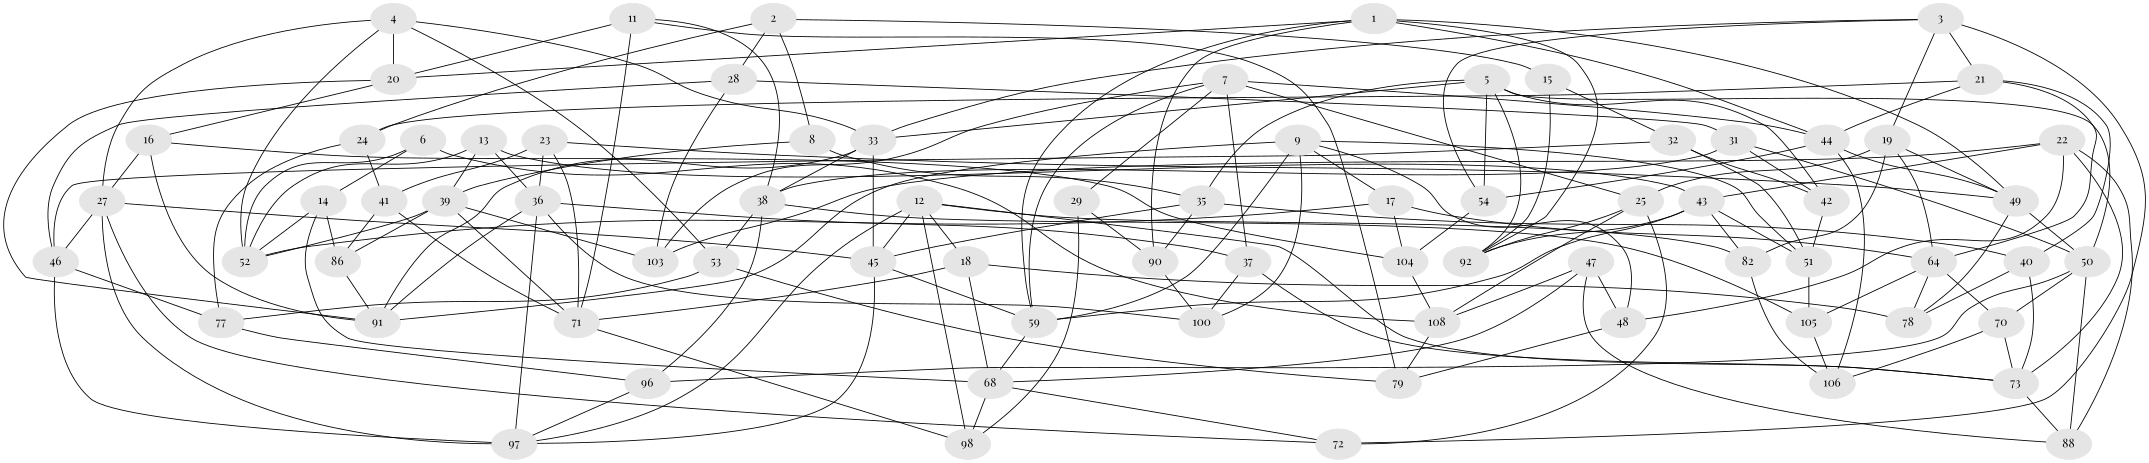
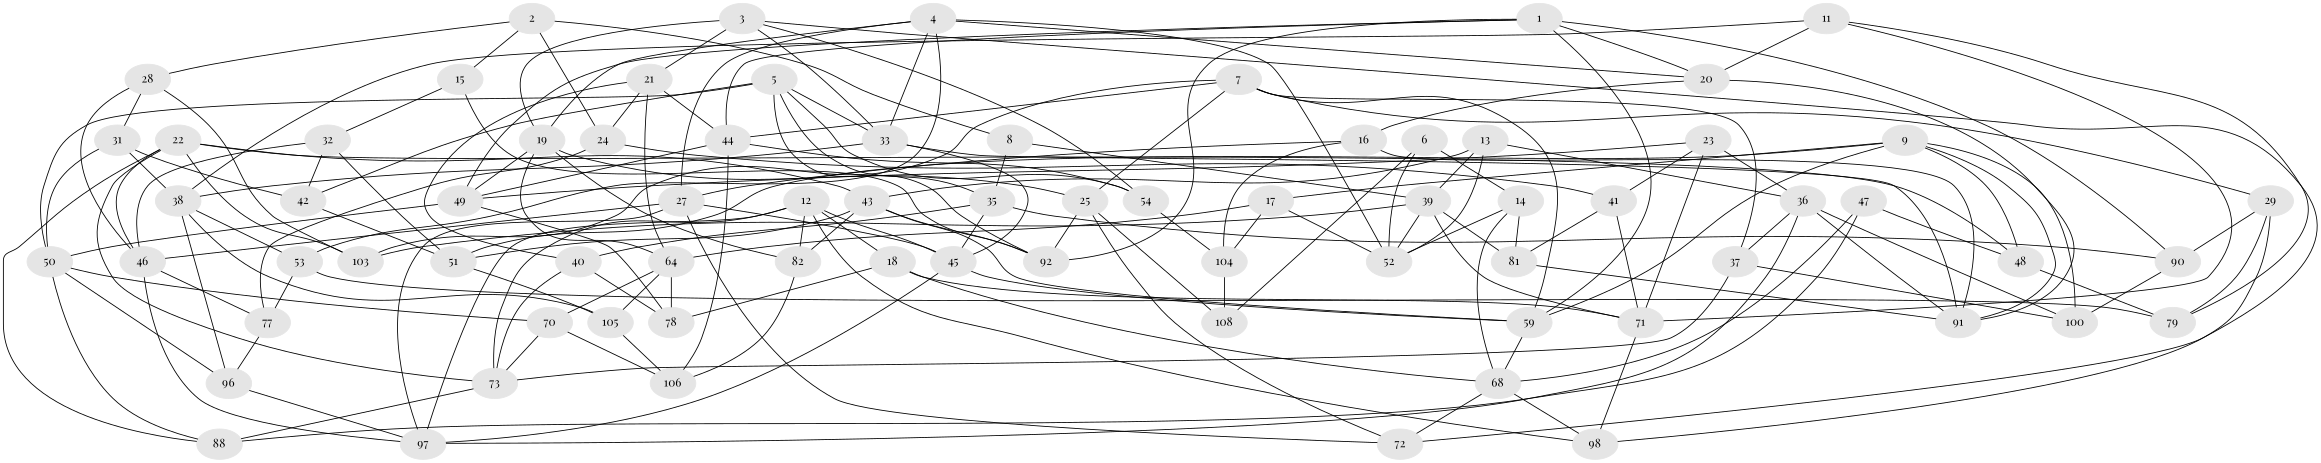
edge "4" -- "19": added
edge "22" -- "46": added
node "86": label "86" -> "81"
edge "47" -- "108": removed
edge "108" -- "79": now "29" -- "79"
